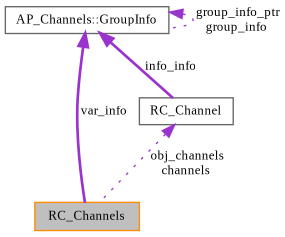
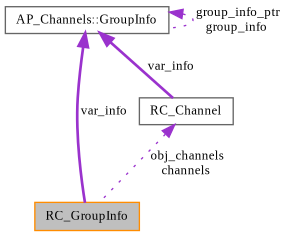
edge "RC_Channel" -> "AP_Channels::GroupInfo": label " info_info" -> " var_info"
node "RC_Channels": label "RC_Channels" -> "RC_GroupInfo"
